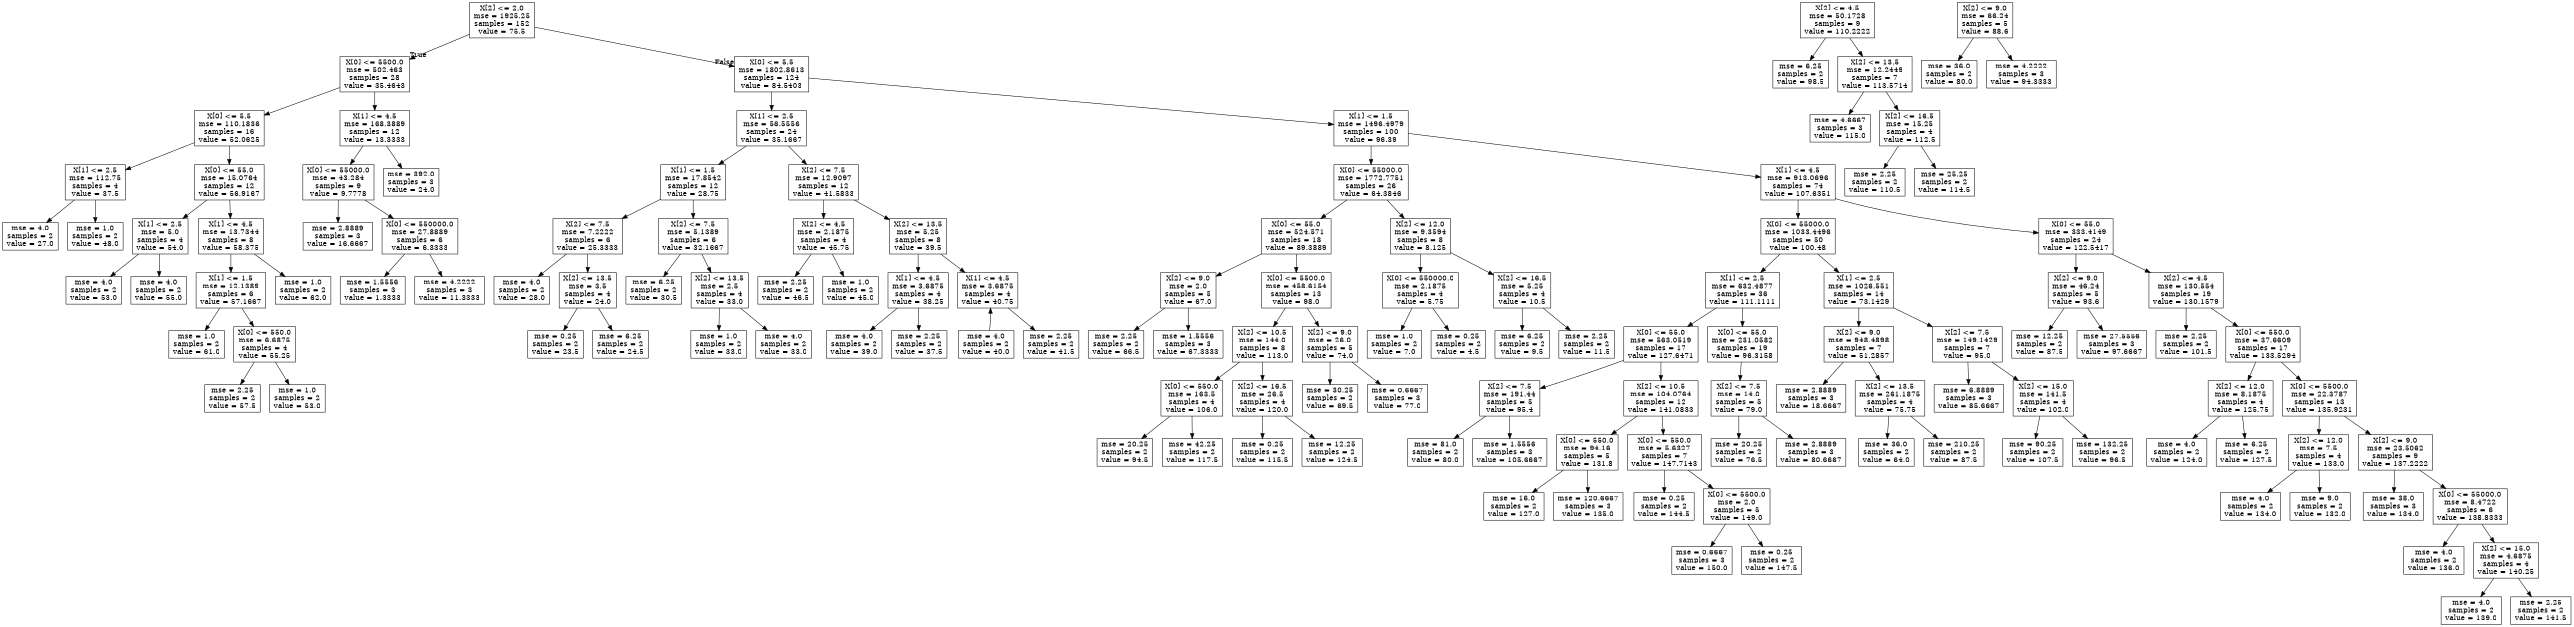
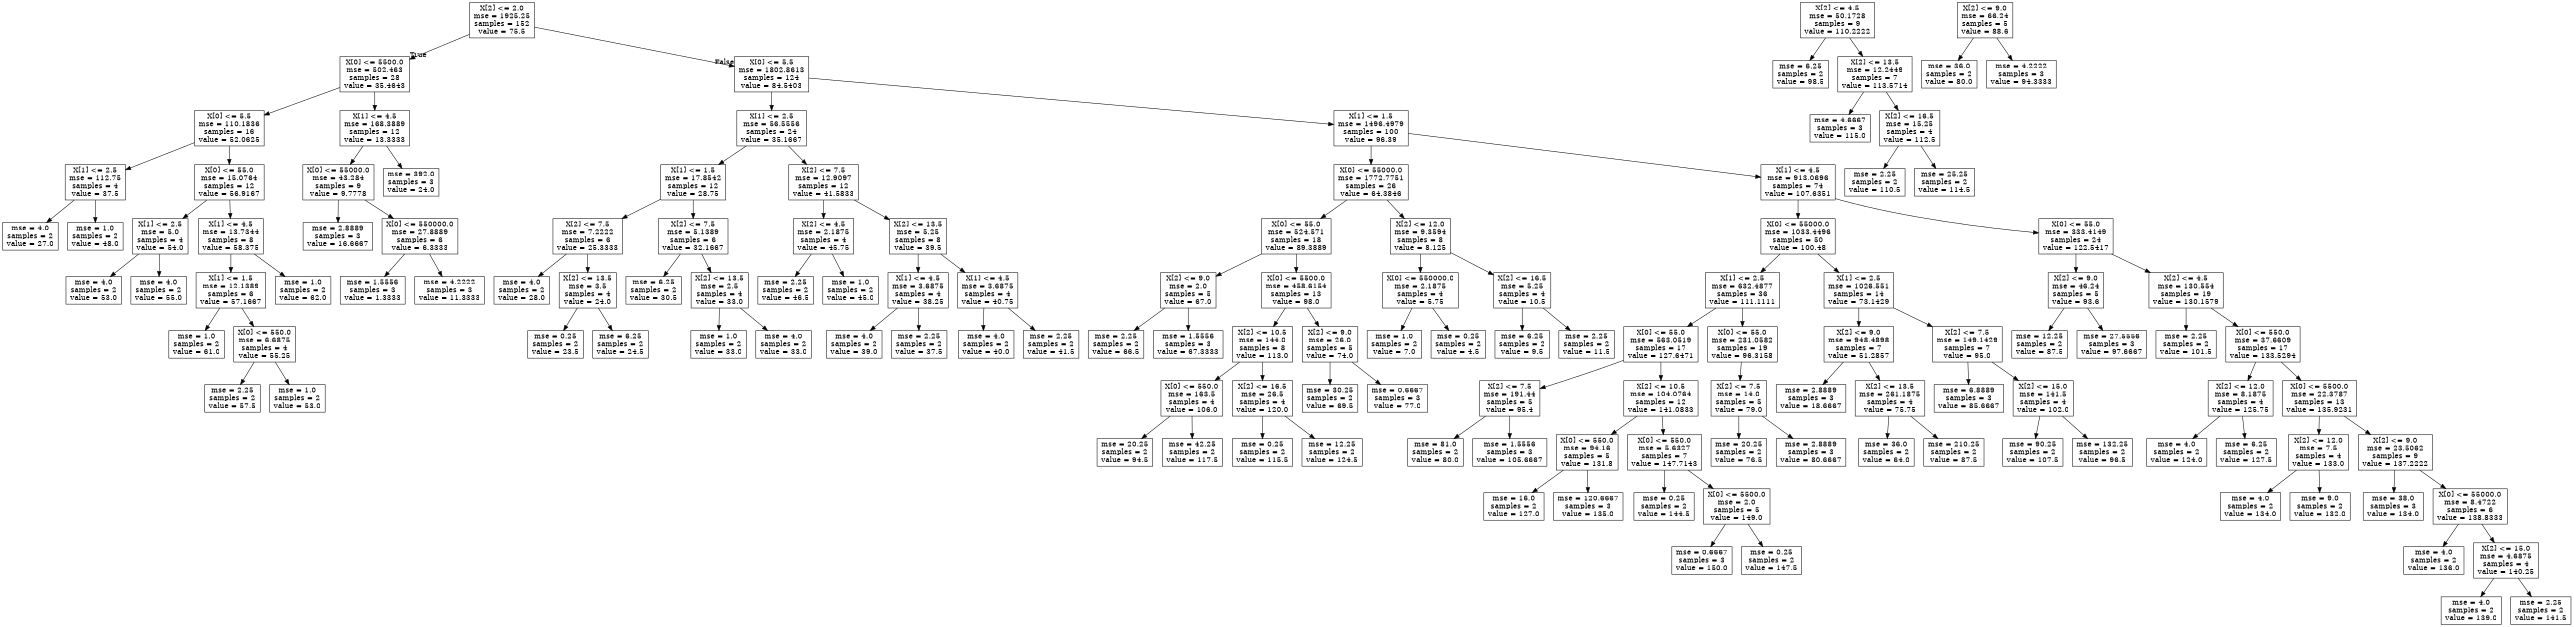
edge "mse = 4.0 samples = 2 value = 40.0" -> "X[1] <= 4.5 mse = 3.6875 samples = 4 value = 40.75": reversed
